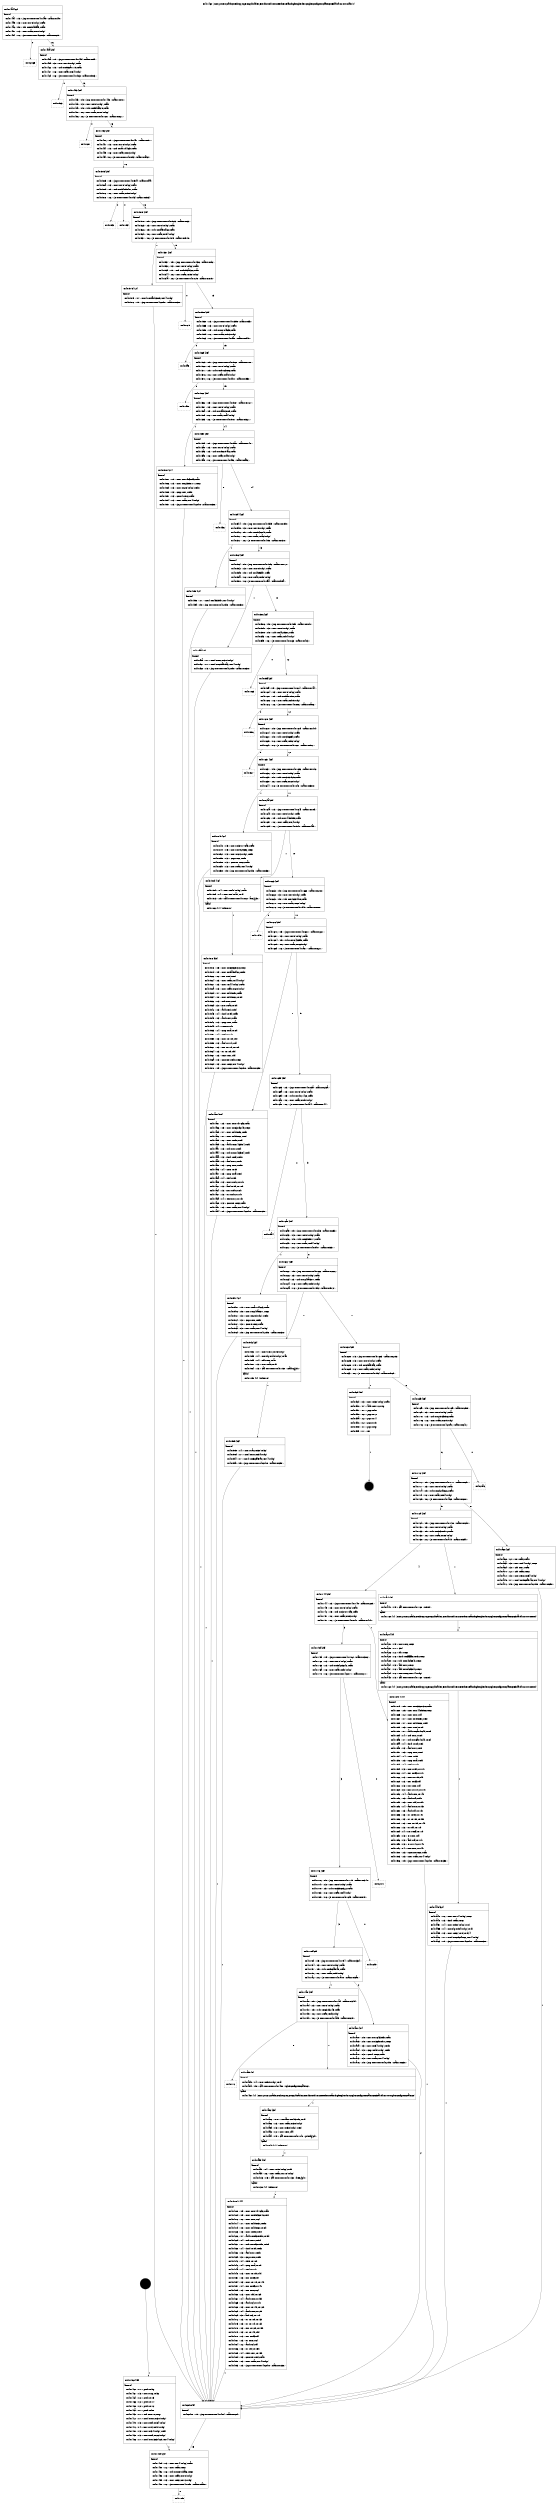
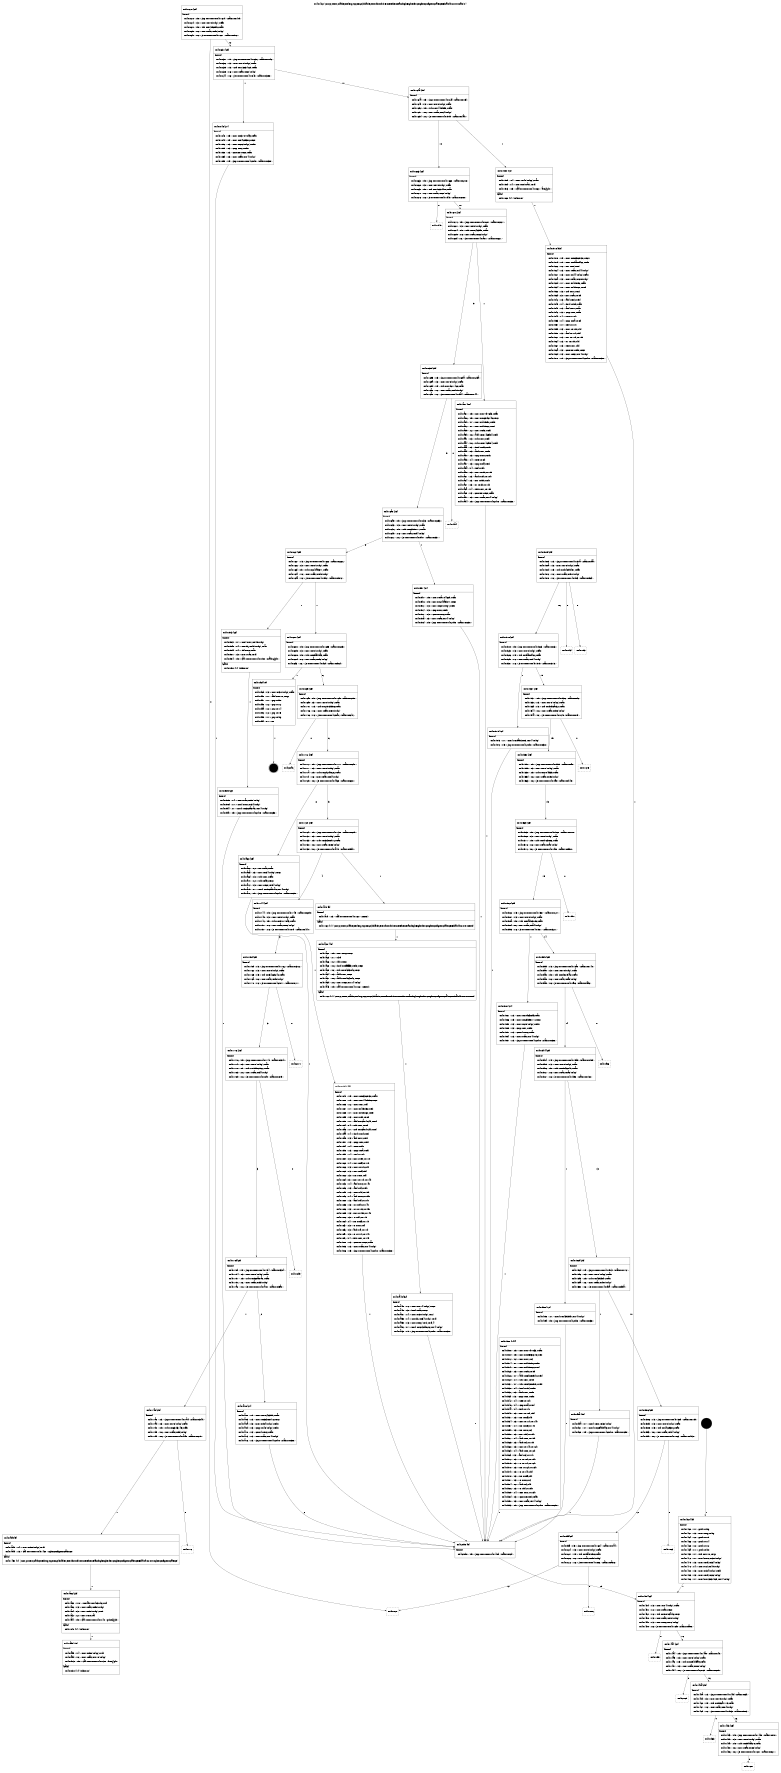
node "0x4014ec [25]": removed
node "0x401fae": removed
edge "0x4015ff [25]" -> "0x401618 [25]": now "0x4015ff [25]" -> "0x401e27"
edge "0x40148d [23]" -> "0x4014a4 [22]": added, label "16"
edge "0x401af9 [15]" -> "0x401b08 [144]": removed, label "1"
